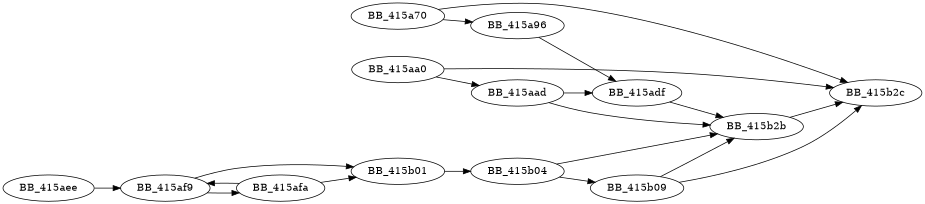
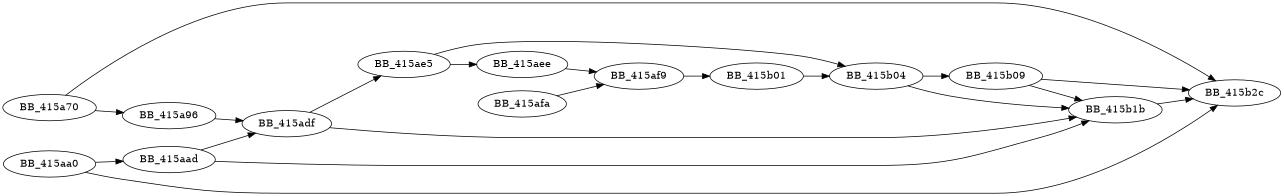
node "BB_415ae5": added
node "BB_415b2b": label "BB_415b2b" -> "BB_415b1b"
edge "BB_415afa" -> "BB_415b01": removed
edge "BB_415af9" -> "BB_415afa": removed
